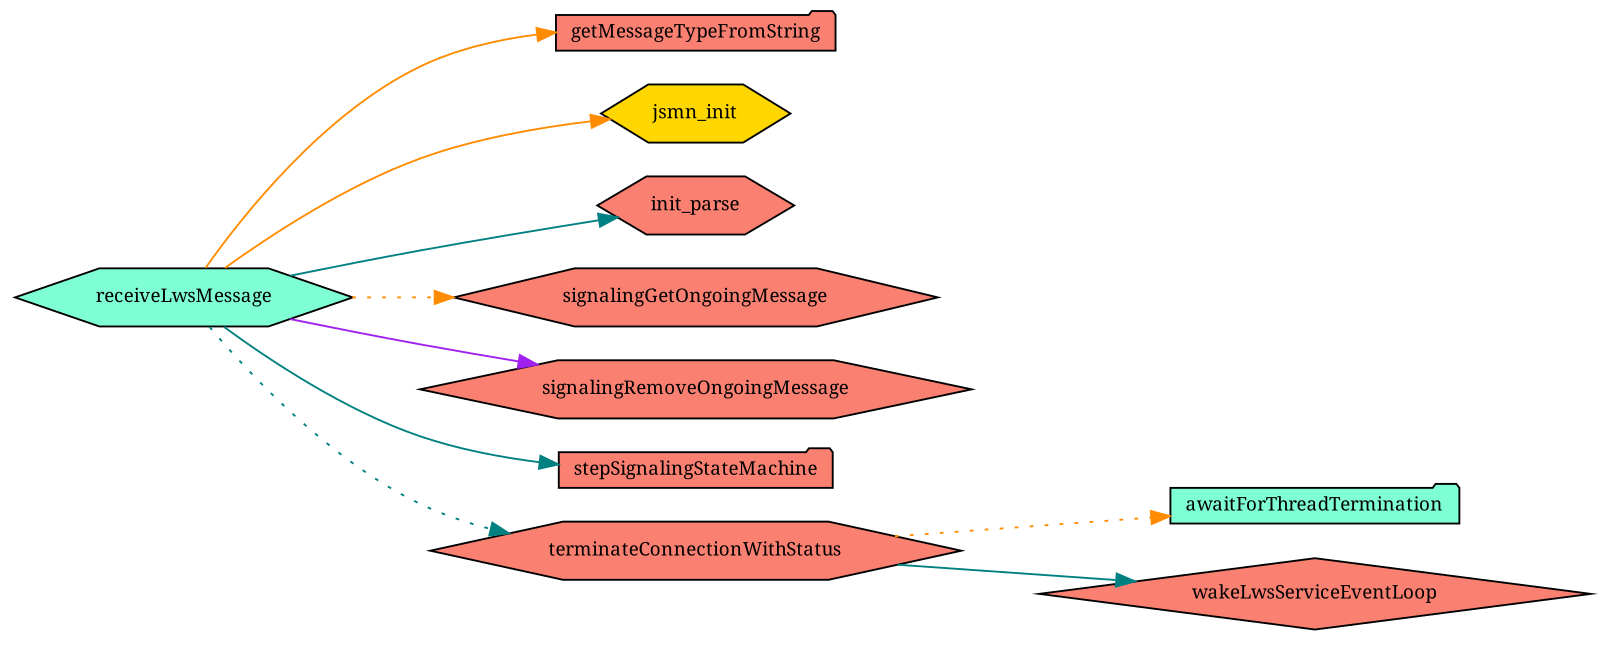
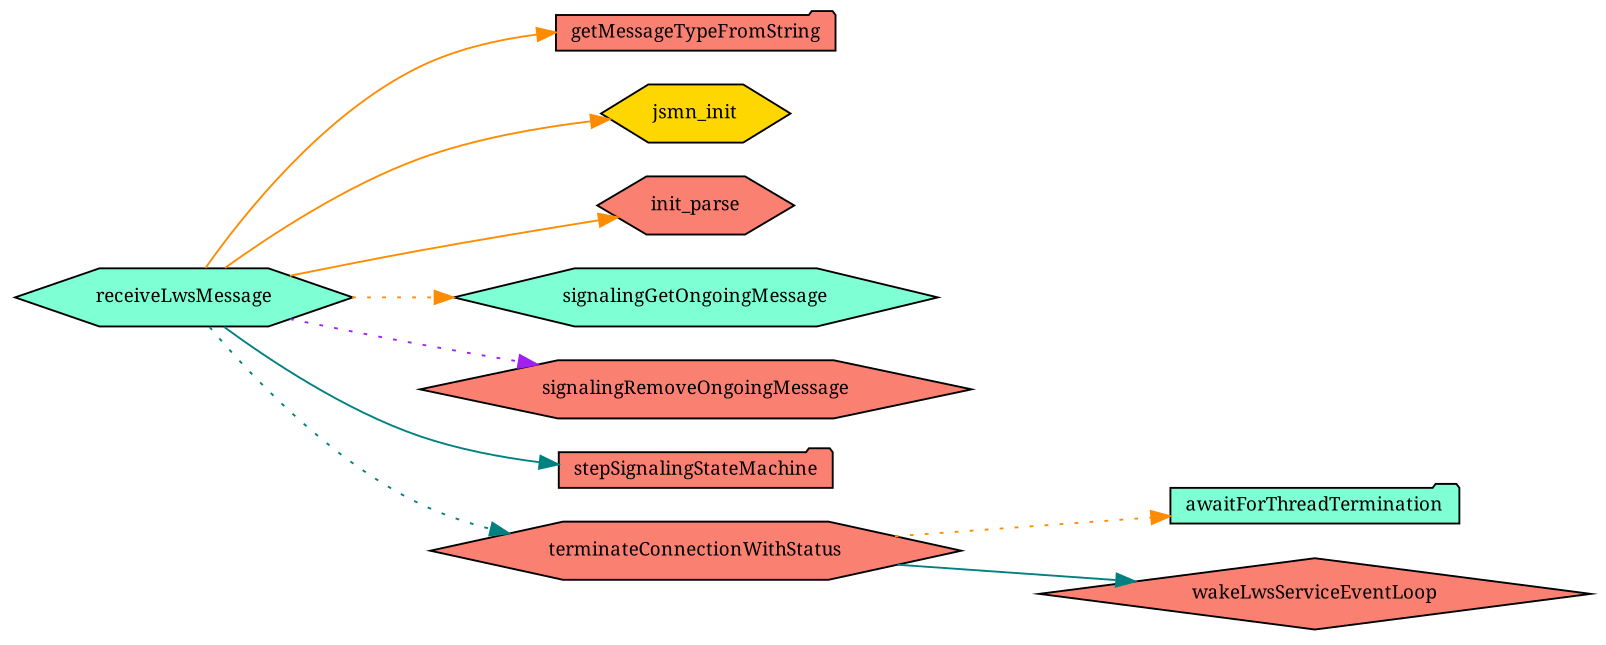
edge "receiveLwsMessage" -> "init_parse": color teal -> darkorange
node "signalingGetOngoingMessage": fillcolor salmon -> aquamarine
edge "receiveLwsMessage" -> "signalingRemoveOngoingMessage": style solid -> dotted
